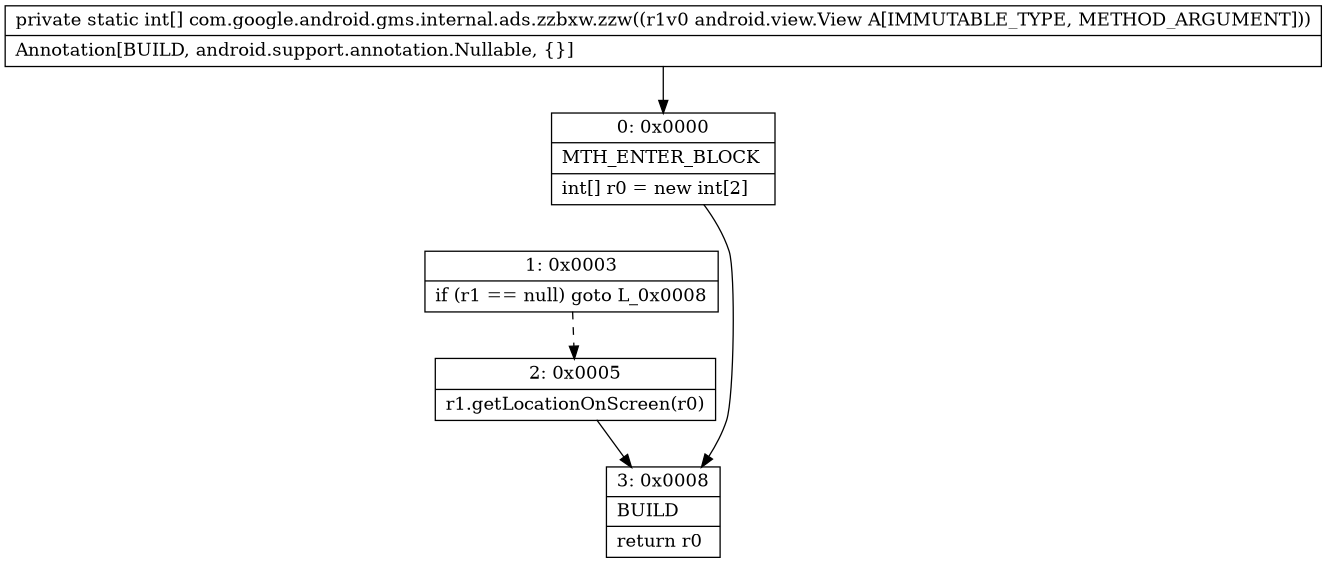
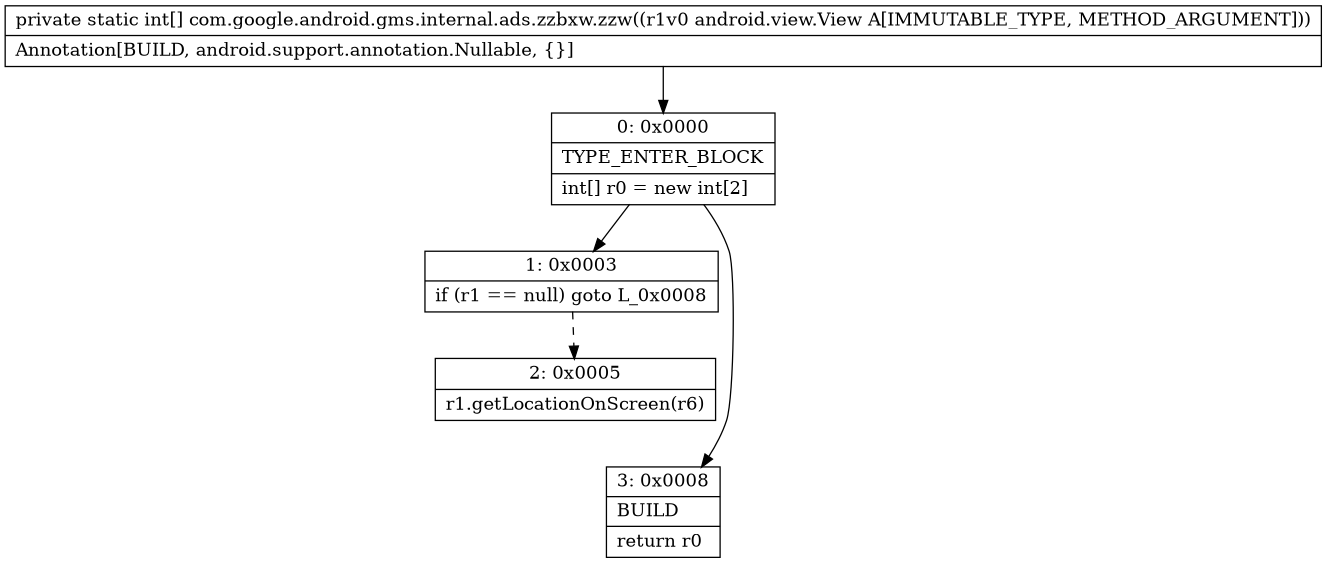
node "0: 0x0000": text "MTH_ENTER_BLOCK" -> "TYPE_ENTER_BLOCK"
edge "0: 0x0000" -> "1: 0x0003": added
node "2: 0x0005": text "r1.getLocationOnScreen(r0)" -> "r1.getLocationOnScreen(r6)"
edge "2: 0x0005" -> "3: 0x0008": removed
